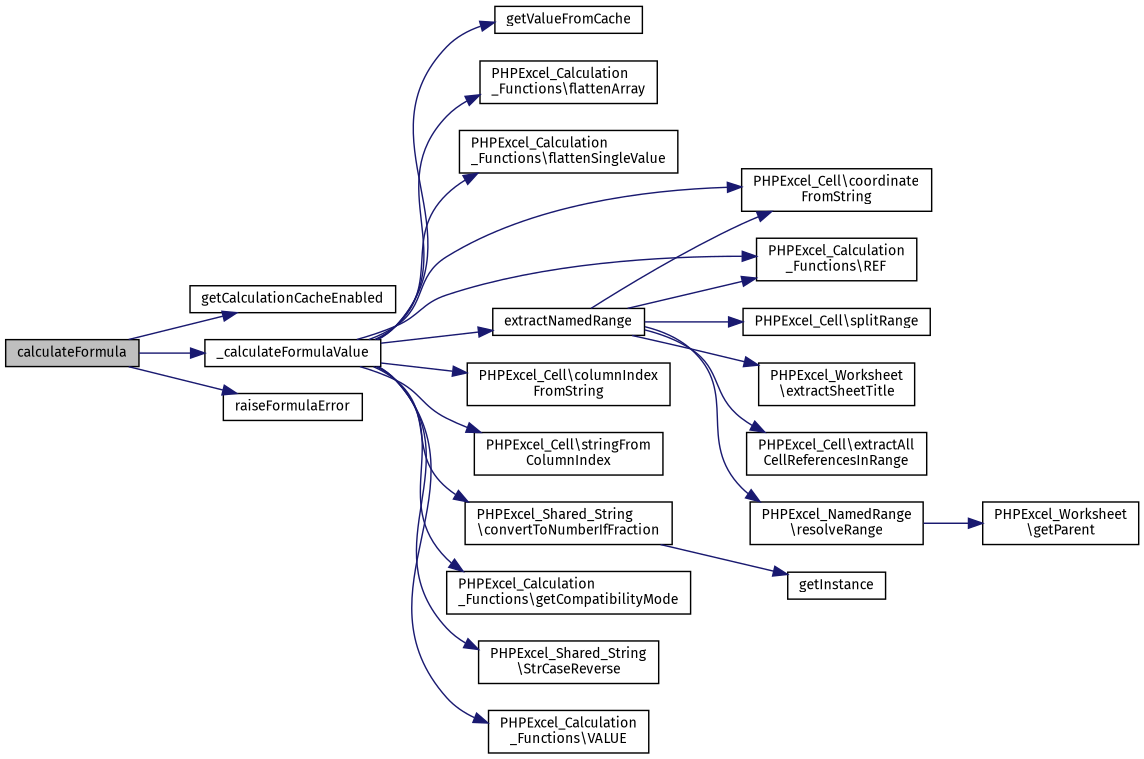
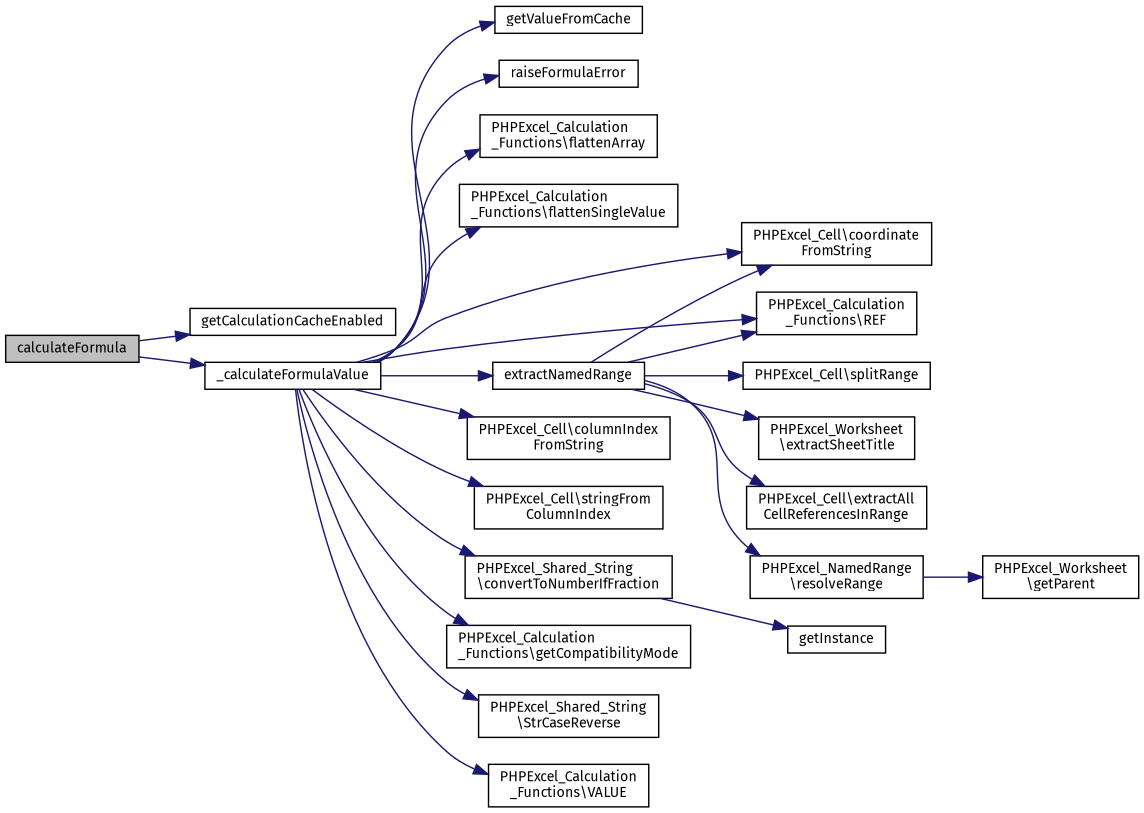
edge "calculateFormula" -> "raiseFormulaError": now "_calculateFormulaValue" -> "raiseFormulaError"
